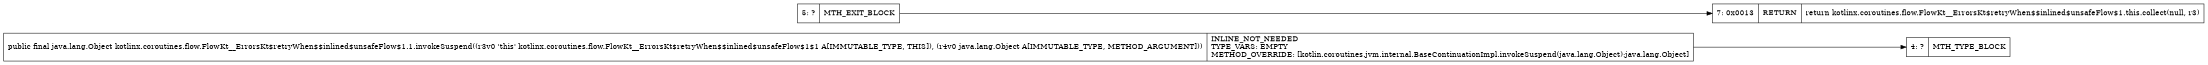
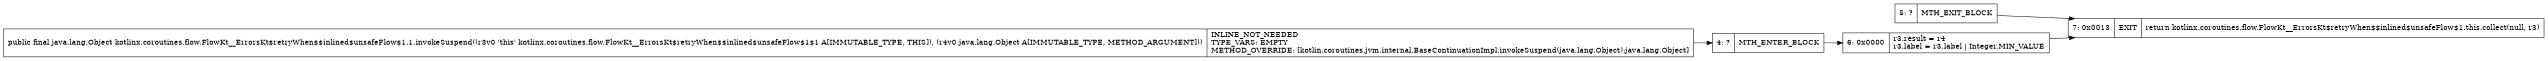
node "7: 0x0013": text "RETURN" -> "EXIT"
node "6: 0x0000": added
node "4: ?": text "MTH_TYPE_BLOCK" -> "MTH_ENTER_BLOCK"
